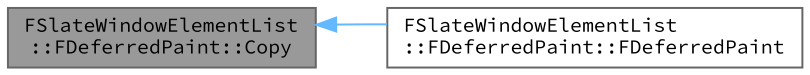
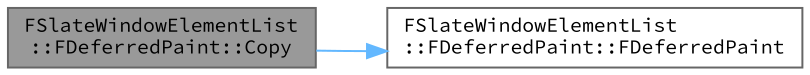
edge "FSlateWindowElementList ::FDeferredPaint::FDeferredPaint" -> "FSlateWindowElementList ::FDeferredPaint::Copy": reversed
